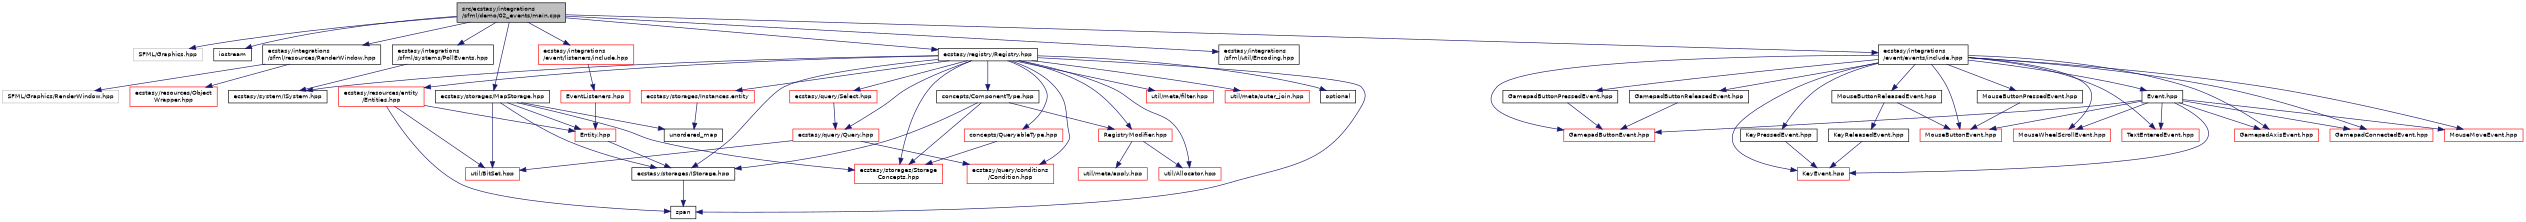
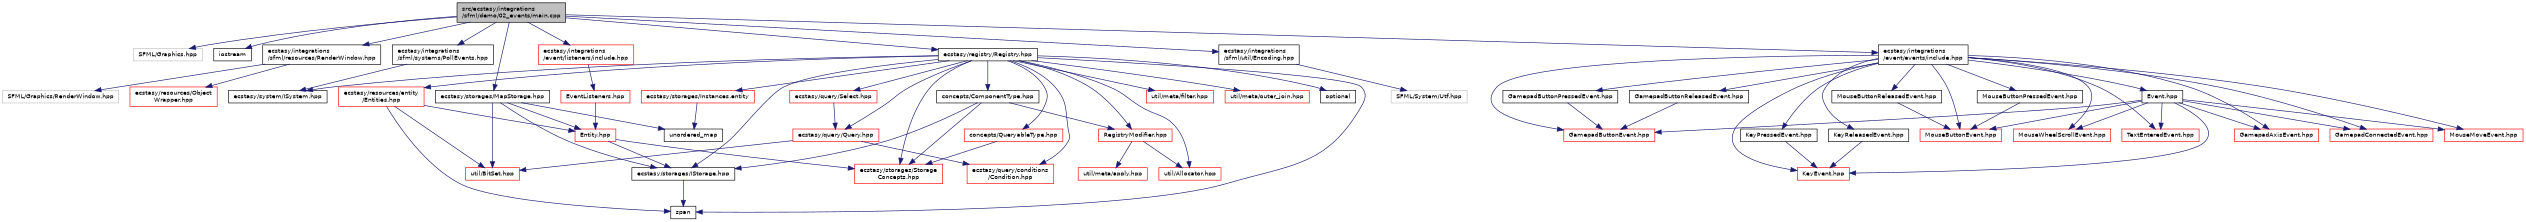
node "SFML/System/Utf.hpp": added
edge "MouseButtonReleasedEvent.hpp" -> "KeyReleasedEvent.hpp": now "ecstasy/integrations /event/events/include.hpp" -> "KeyReleasedEvent.hpp"
edge "ecstasy/storages/MapStorage.hpp" -> "ecstasy/storages/Storage Concepts.hpp": now "Entity.hpp" -> "ecstasy/storages/Storage Concepts.hpp"
